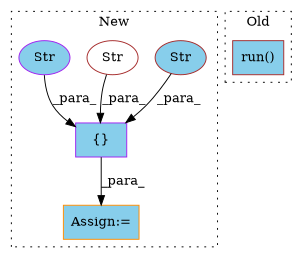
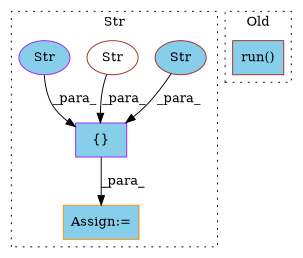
cluster "New": label "New" -> "Str"
